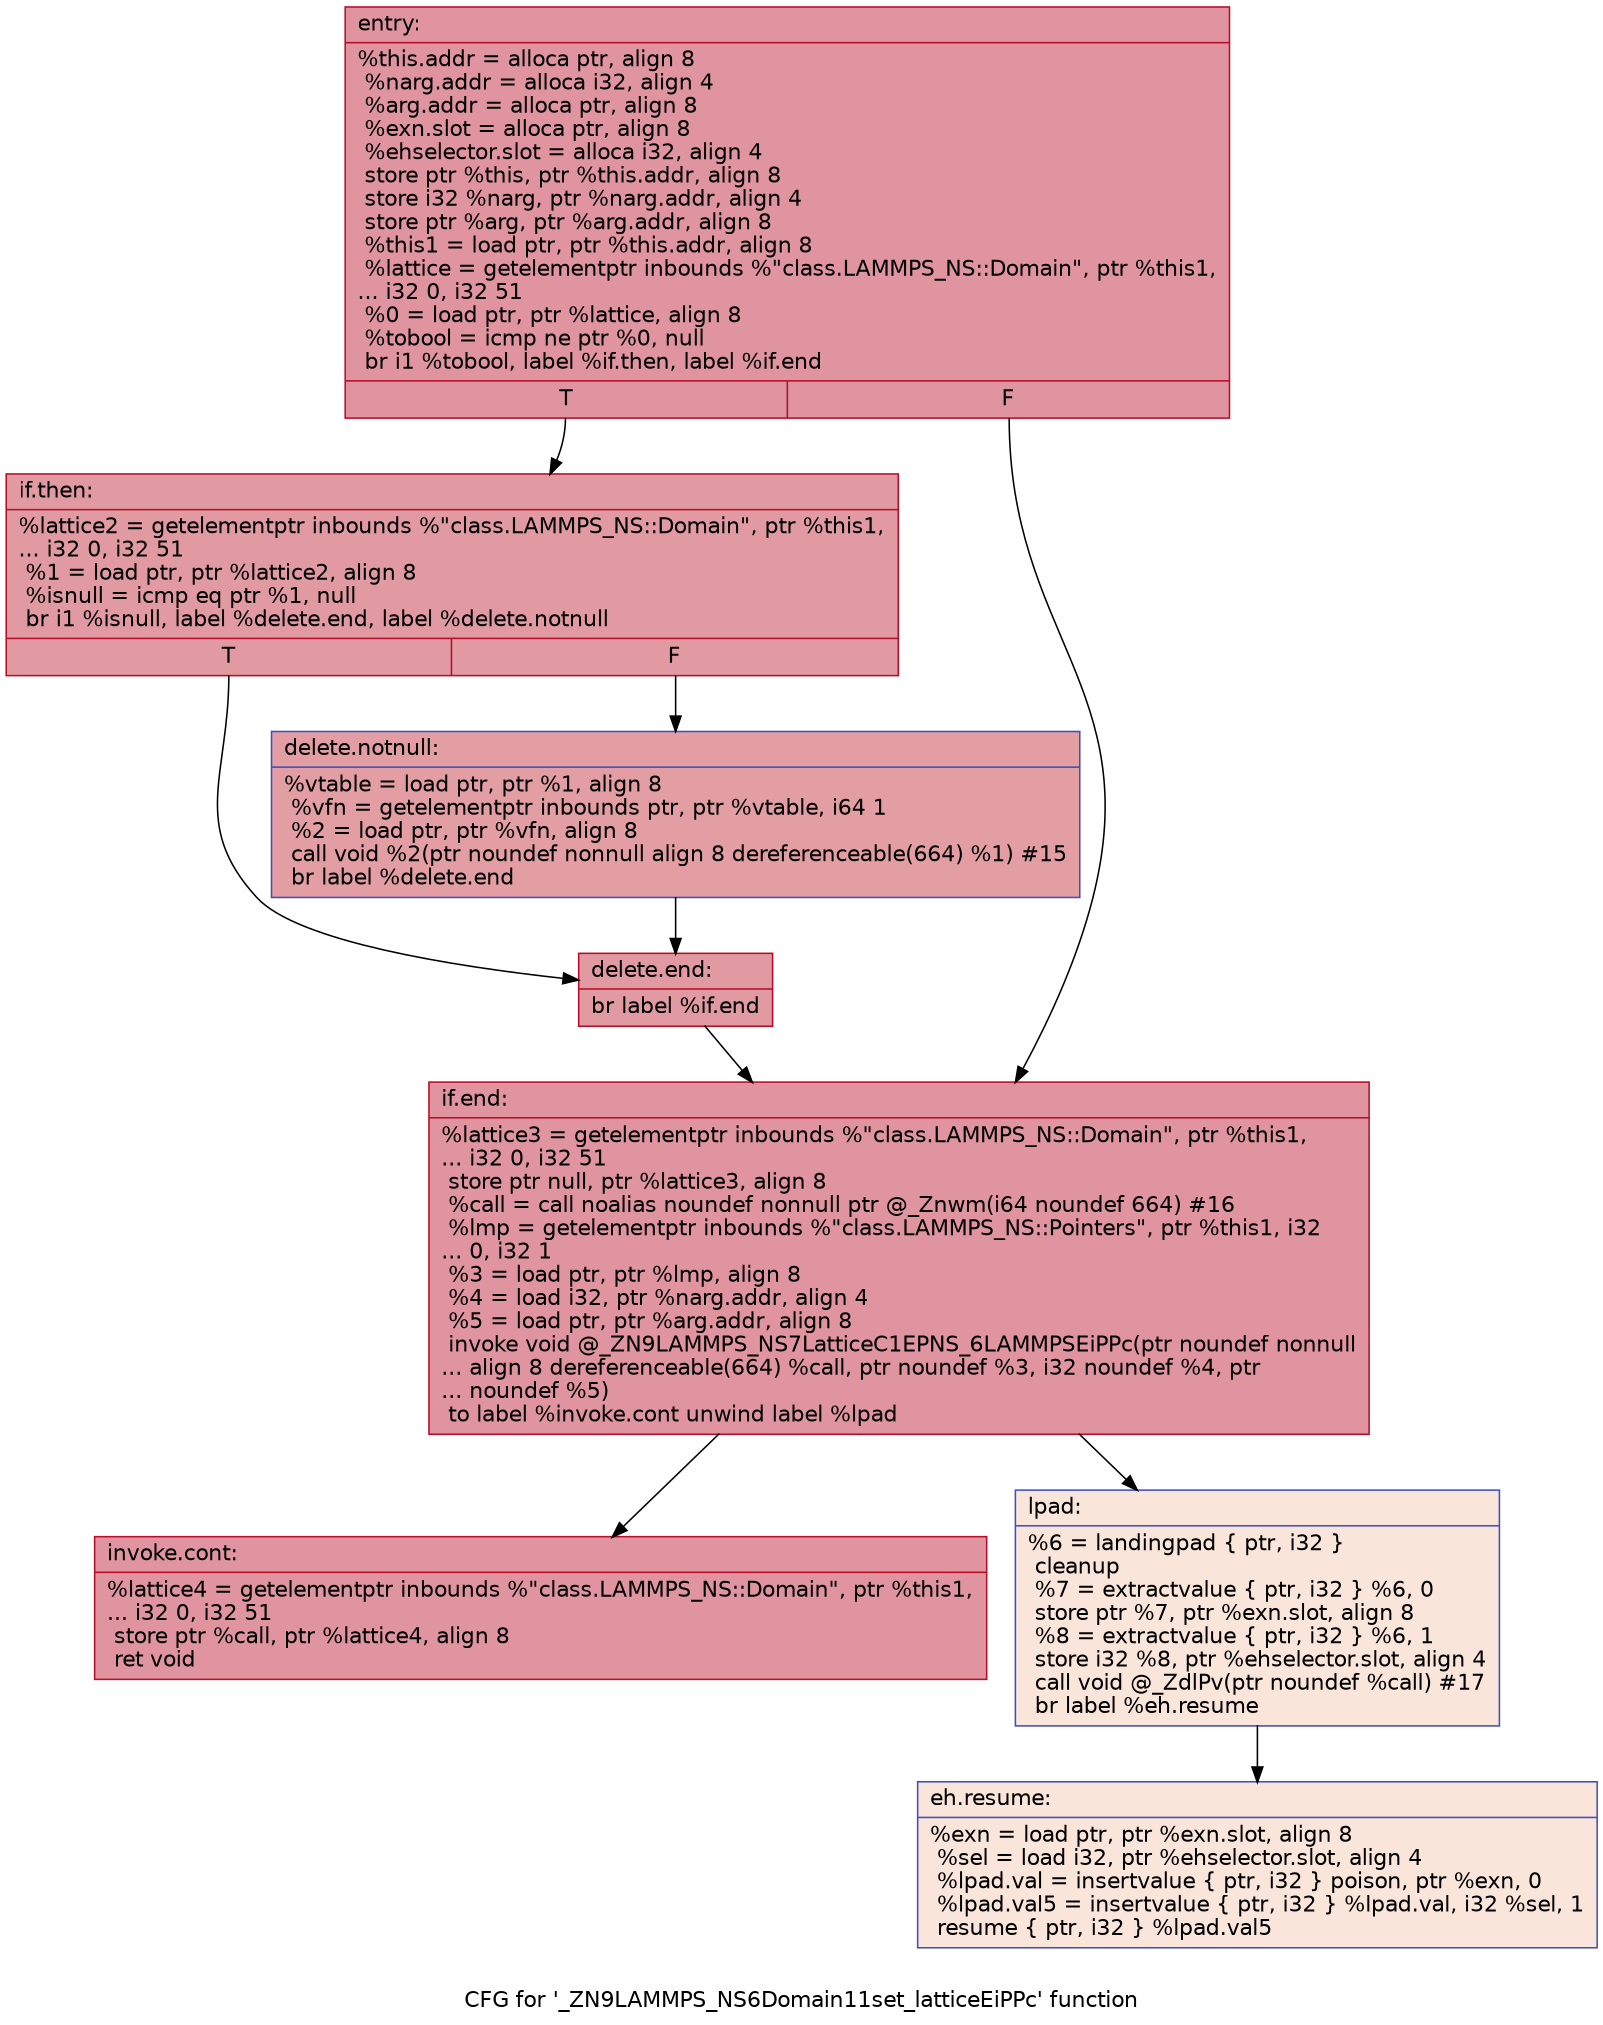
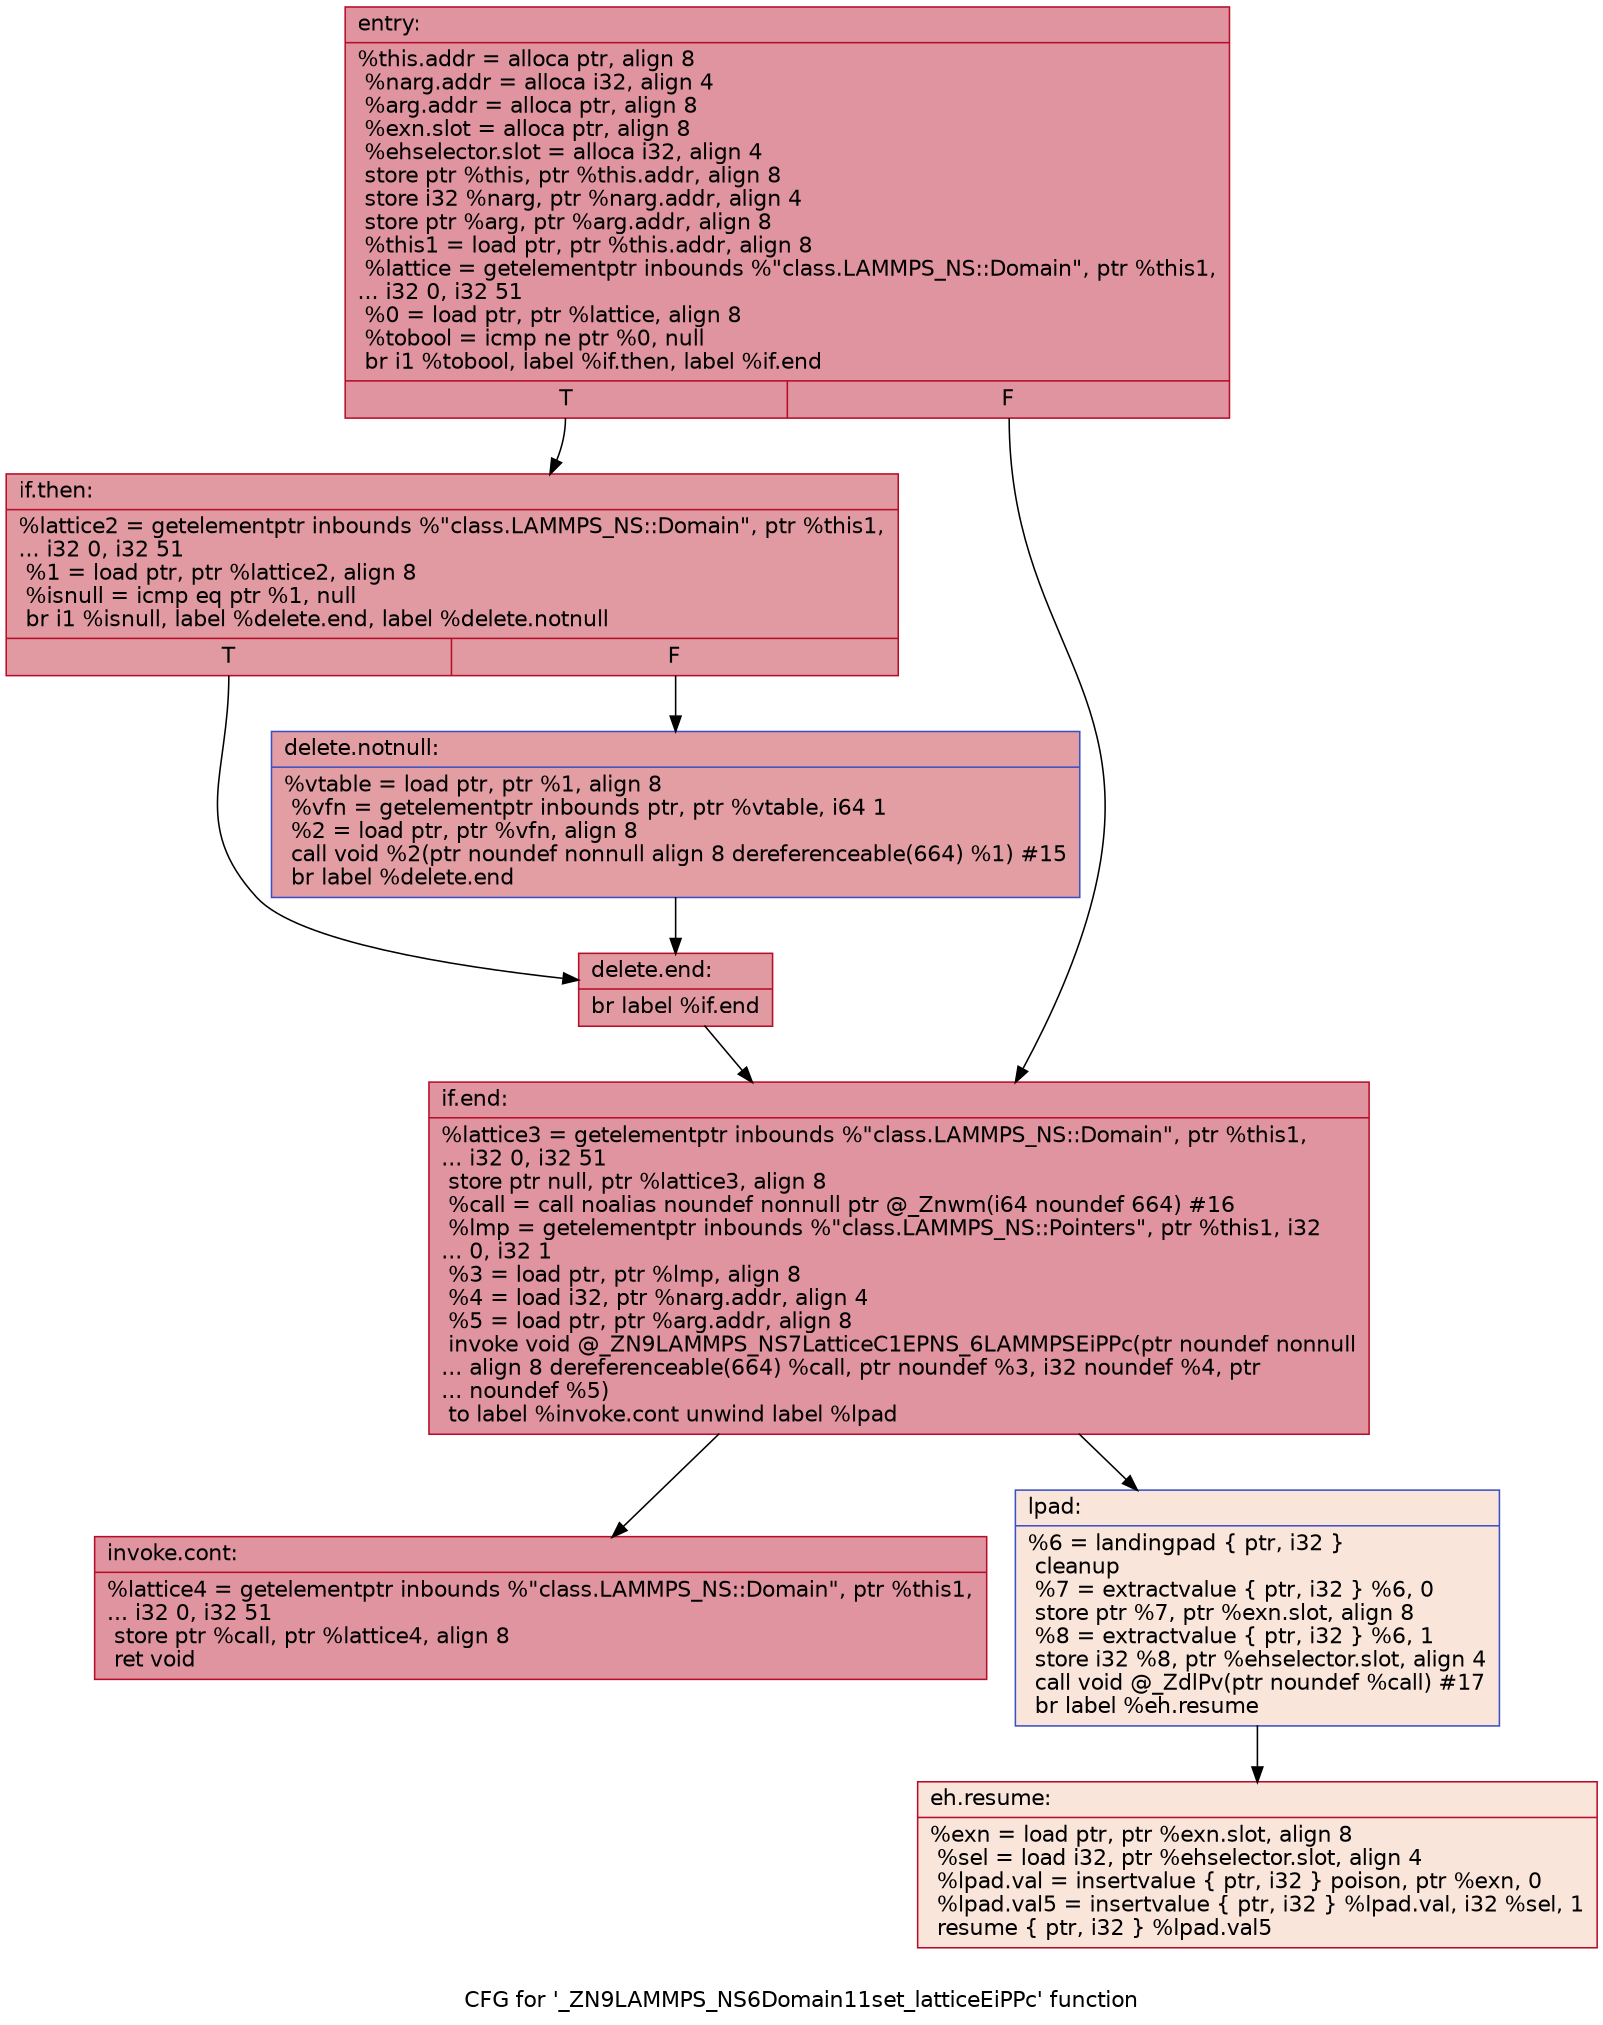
node "eh.resume:": color #3d50c3ff -> #b70d28ff
